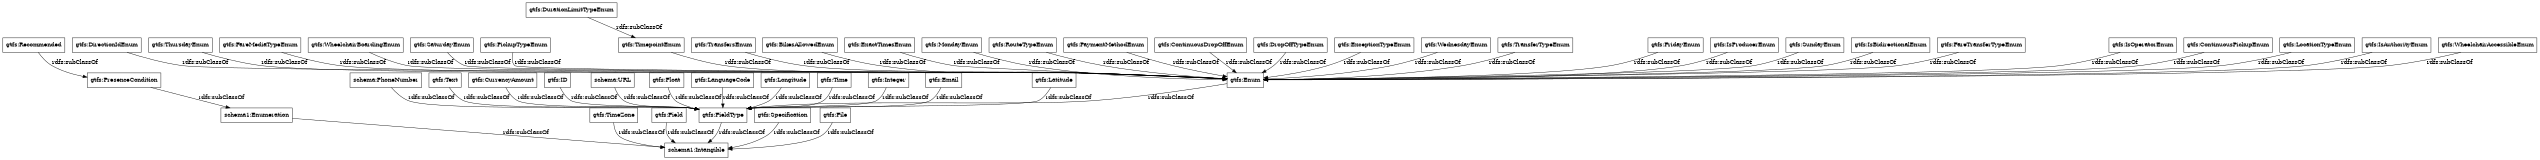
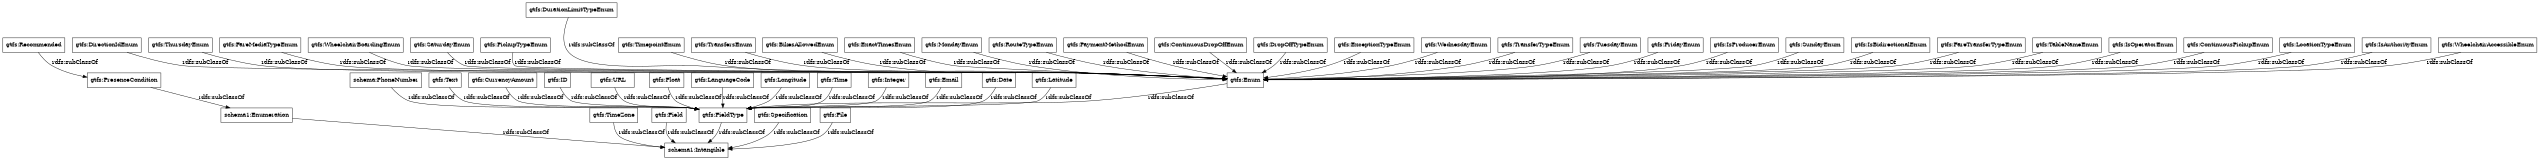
edge "gtfs:DurationLimitTypeEnum" -> "gtfs:TimepointEnum": now "gtfs:DurationLimitTypeEnum" -> "gtfs:Enum"
node "gtfs:TuesdayEnum": added
node "gtfs:TableNameEnum": added
node "schema:URL": label "schema:URL" -> "gtfs:URL"
node "gtfs:Date": added
